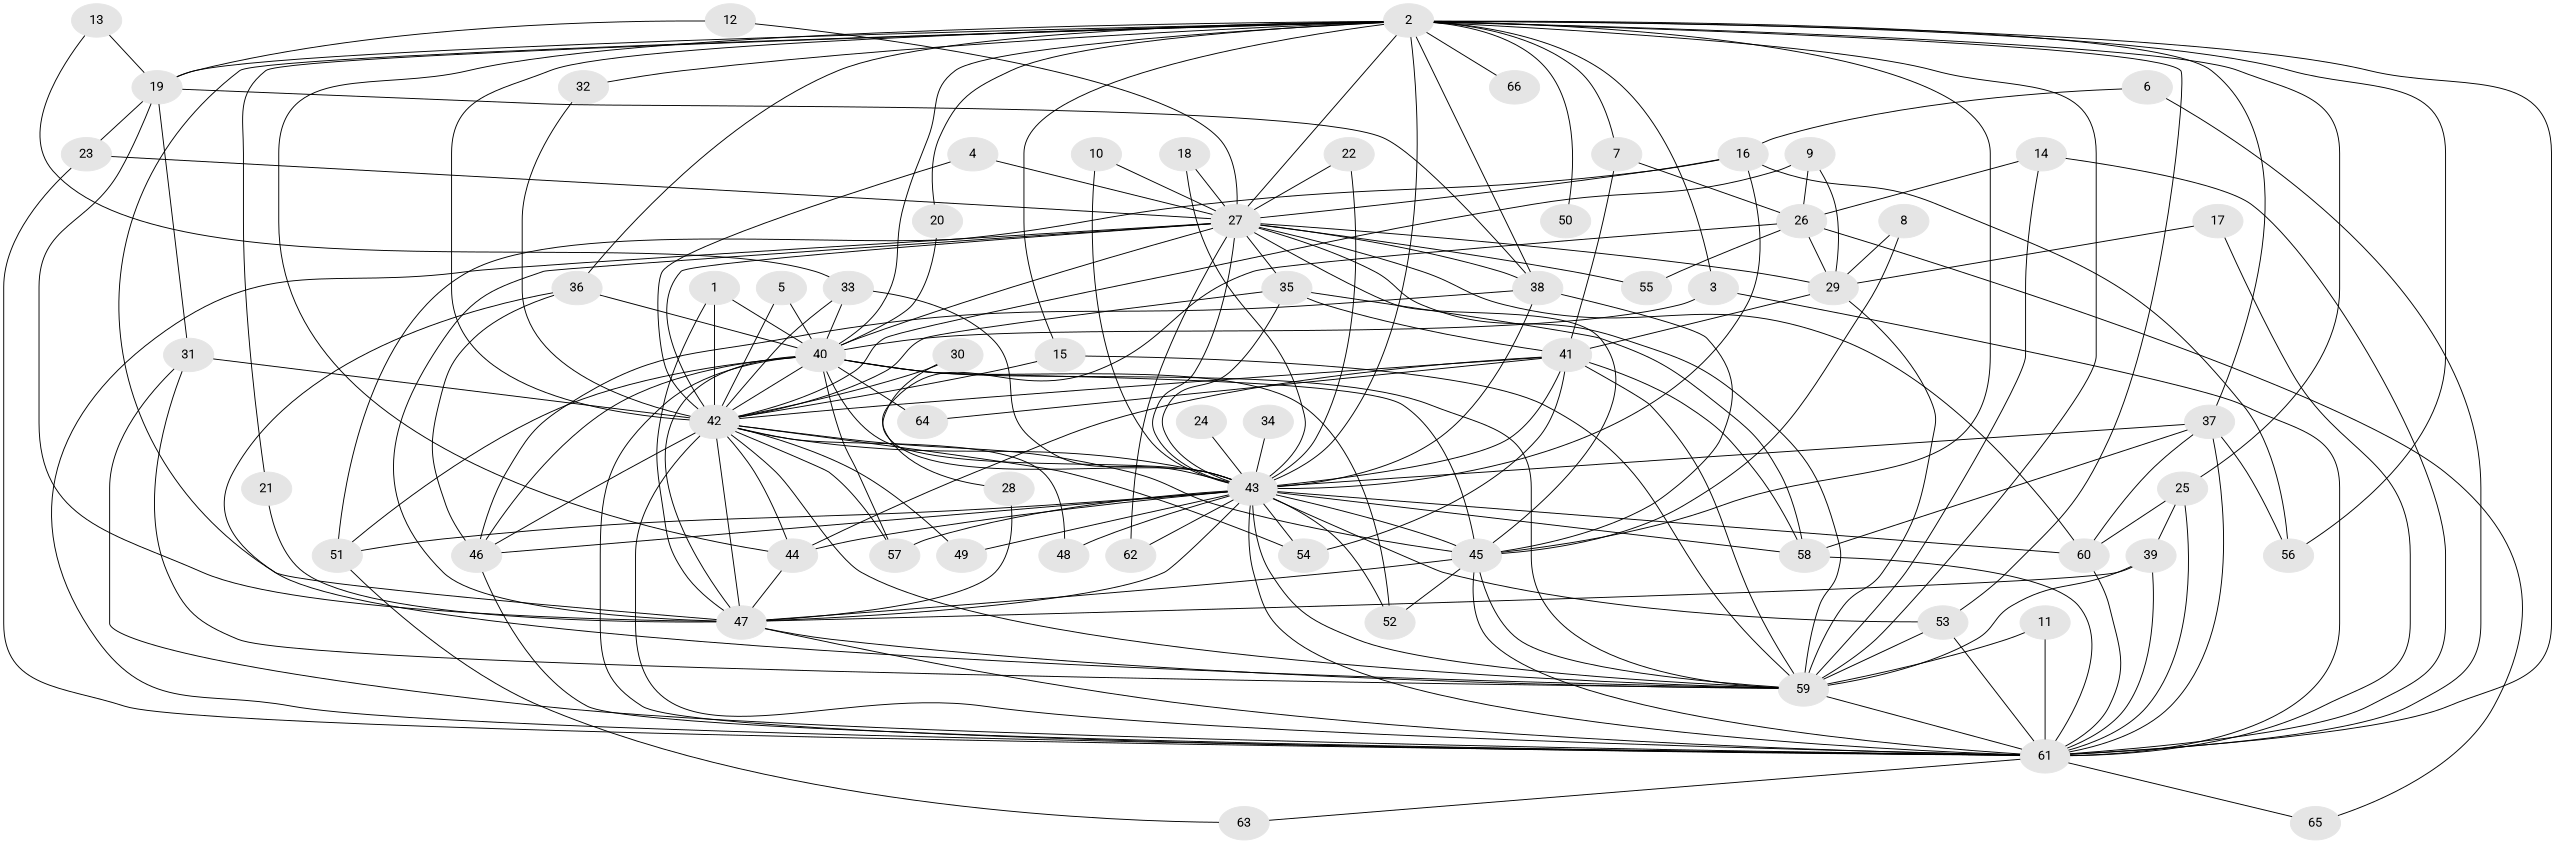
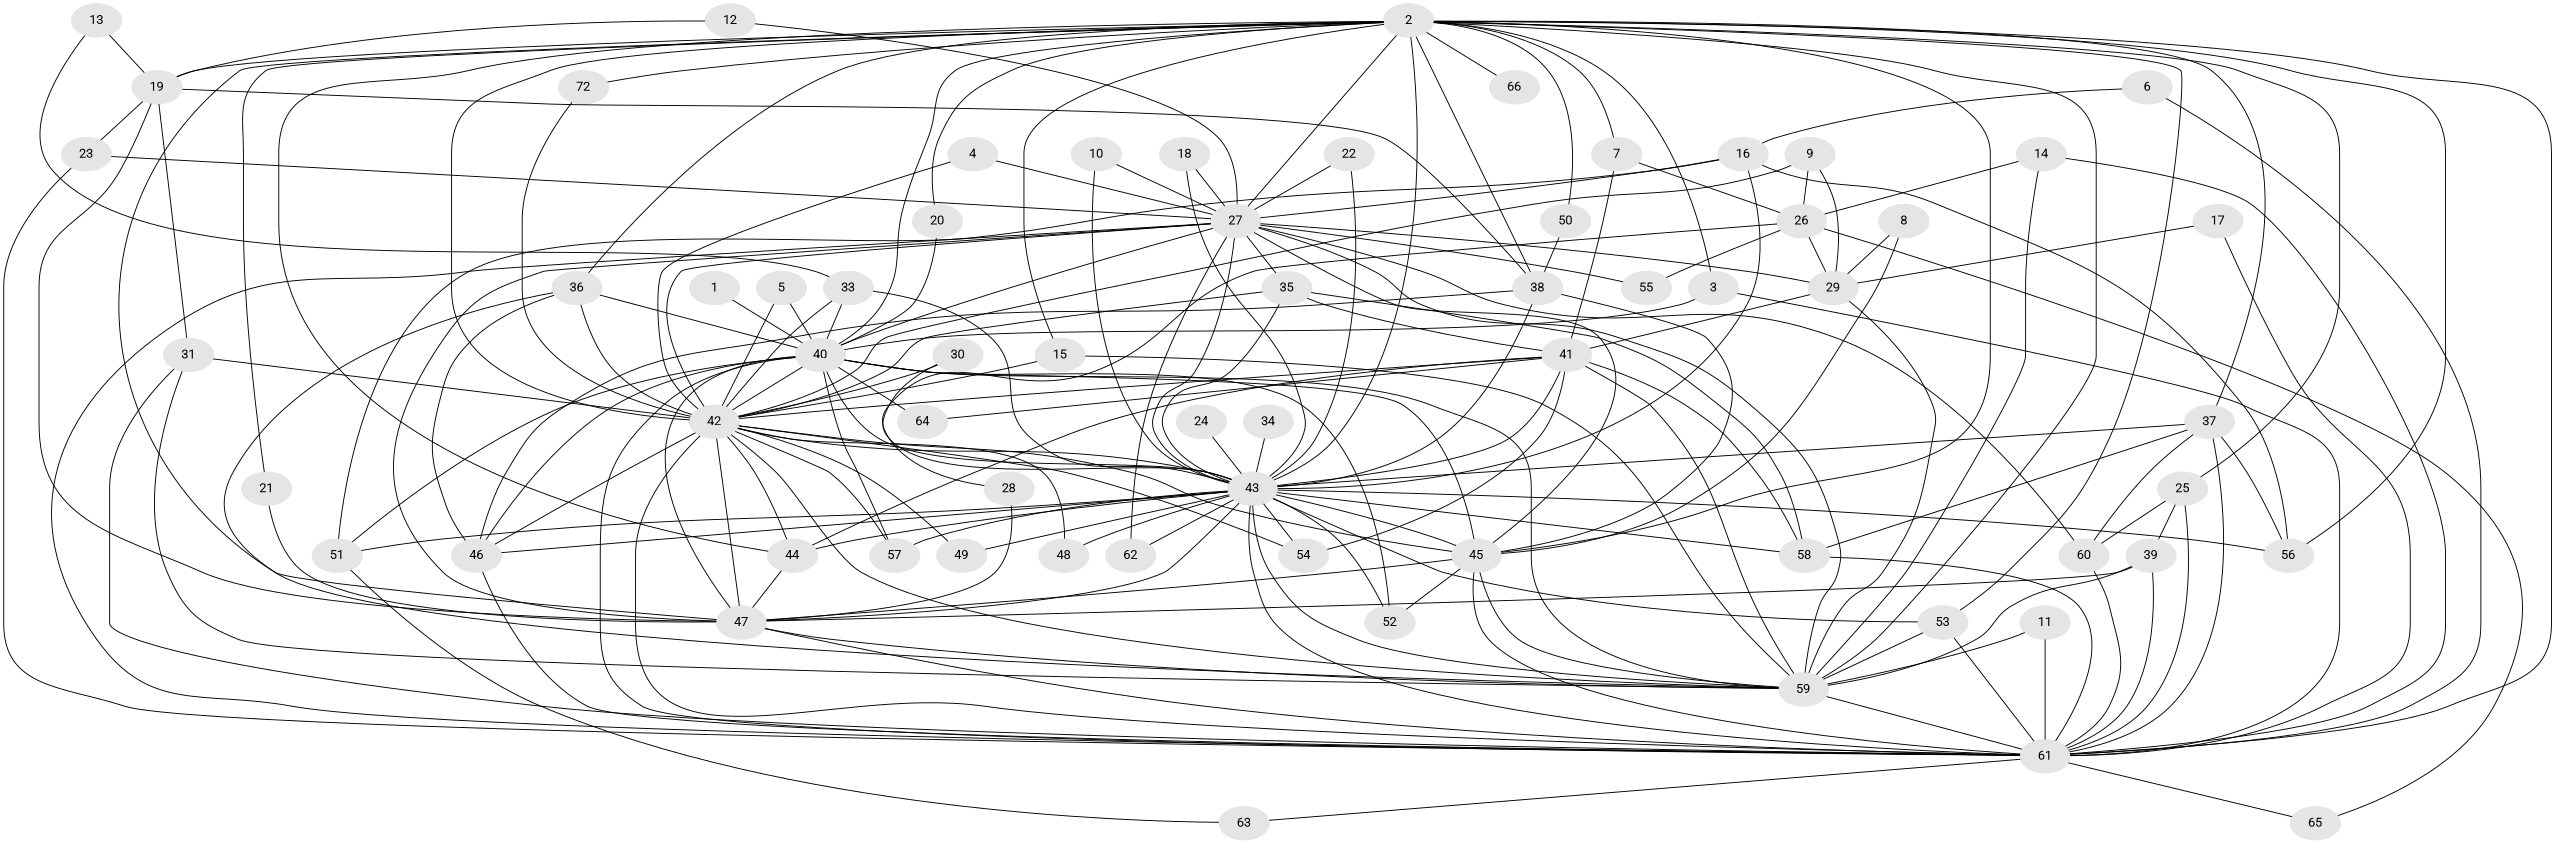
node "32": label "32" -> "72"
edge "27" -- "38": now "50" -- "38"
edge "1" -- "42": now "36" -- "42"
edge "1" -- "47": removed
edge "43" -- "60": now "43" -- "56"
